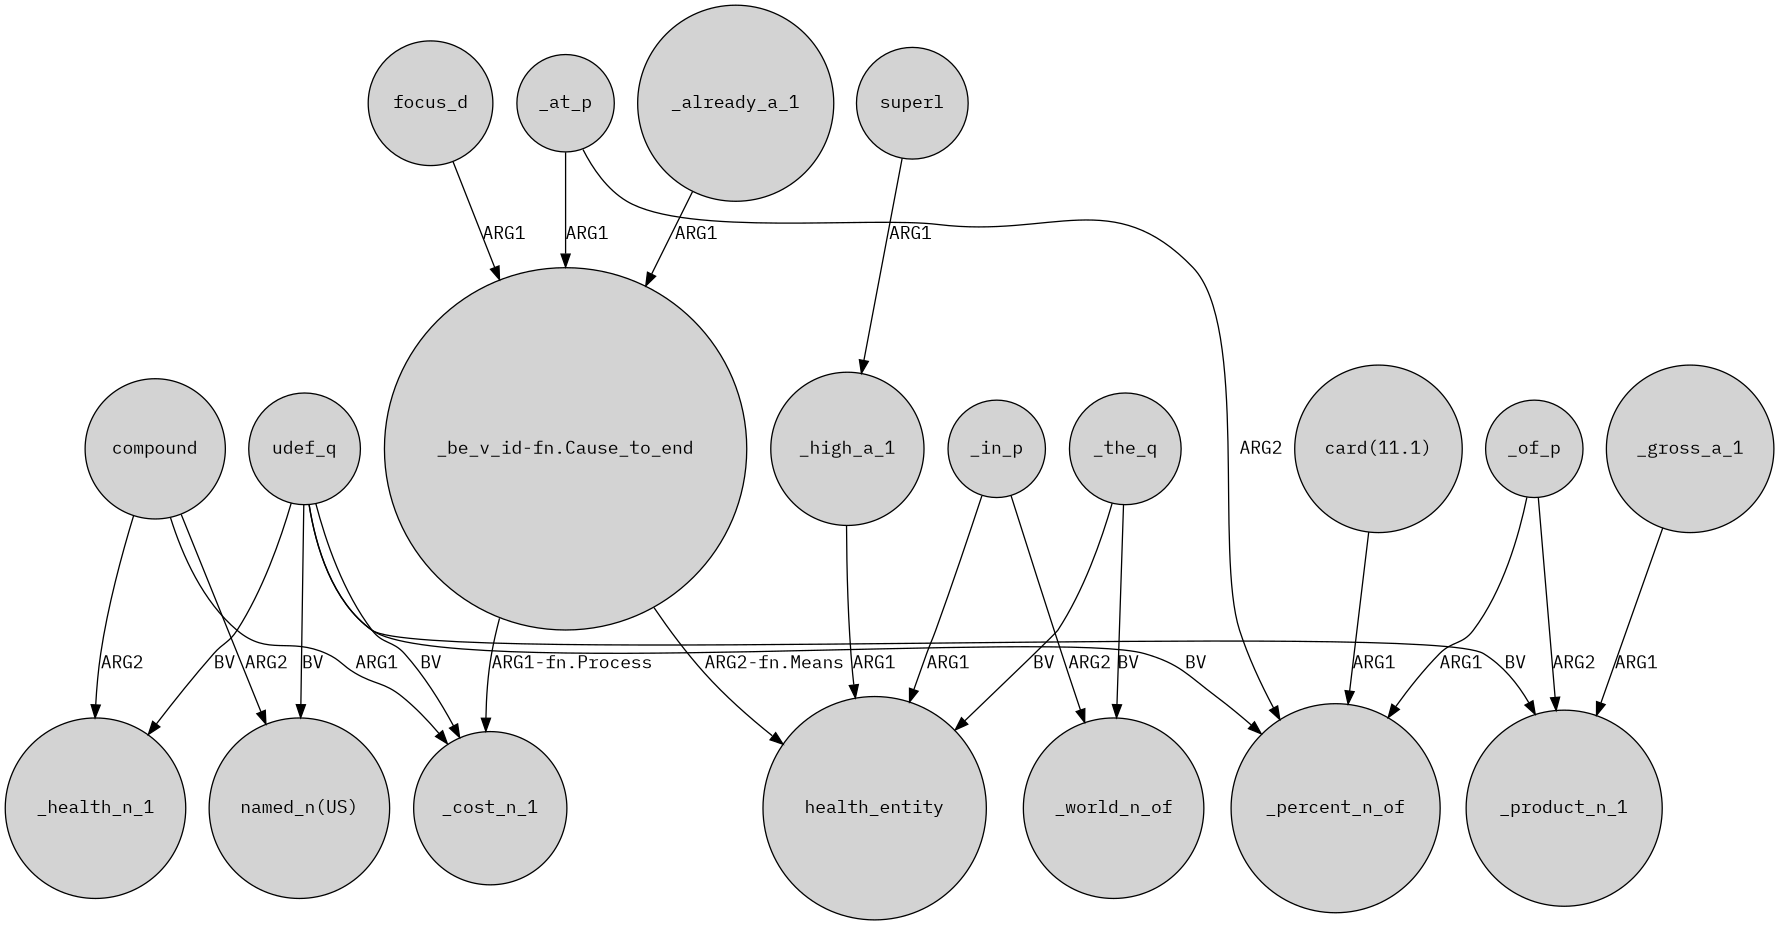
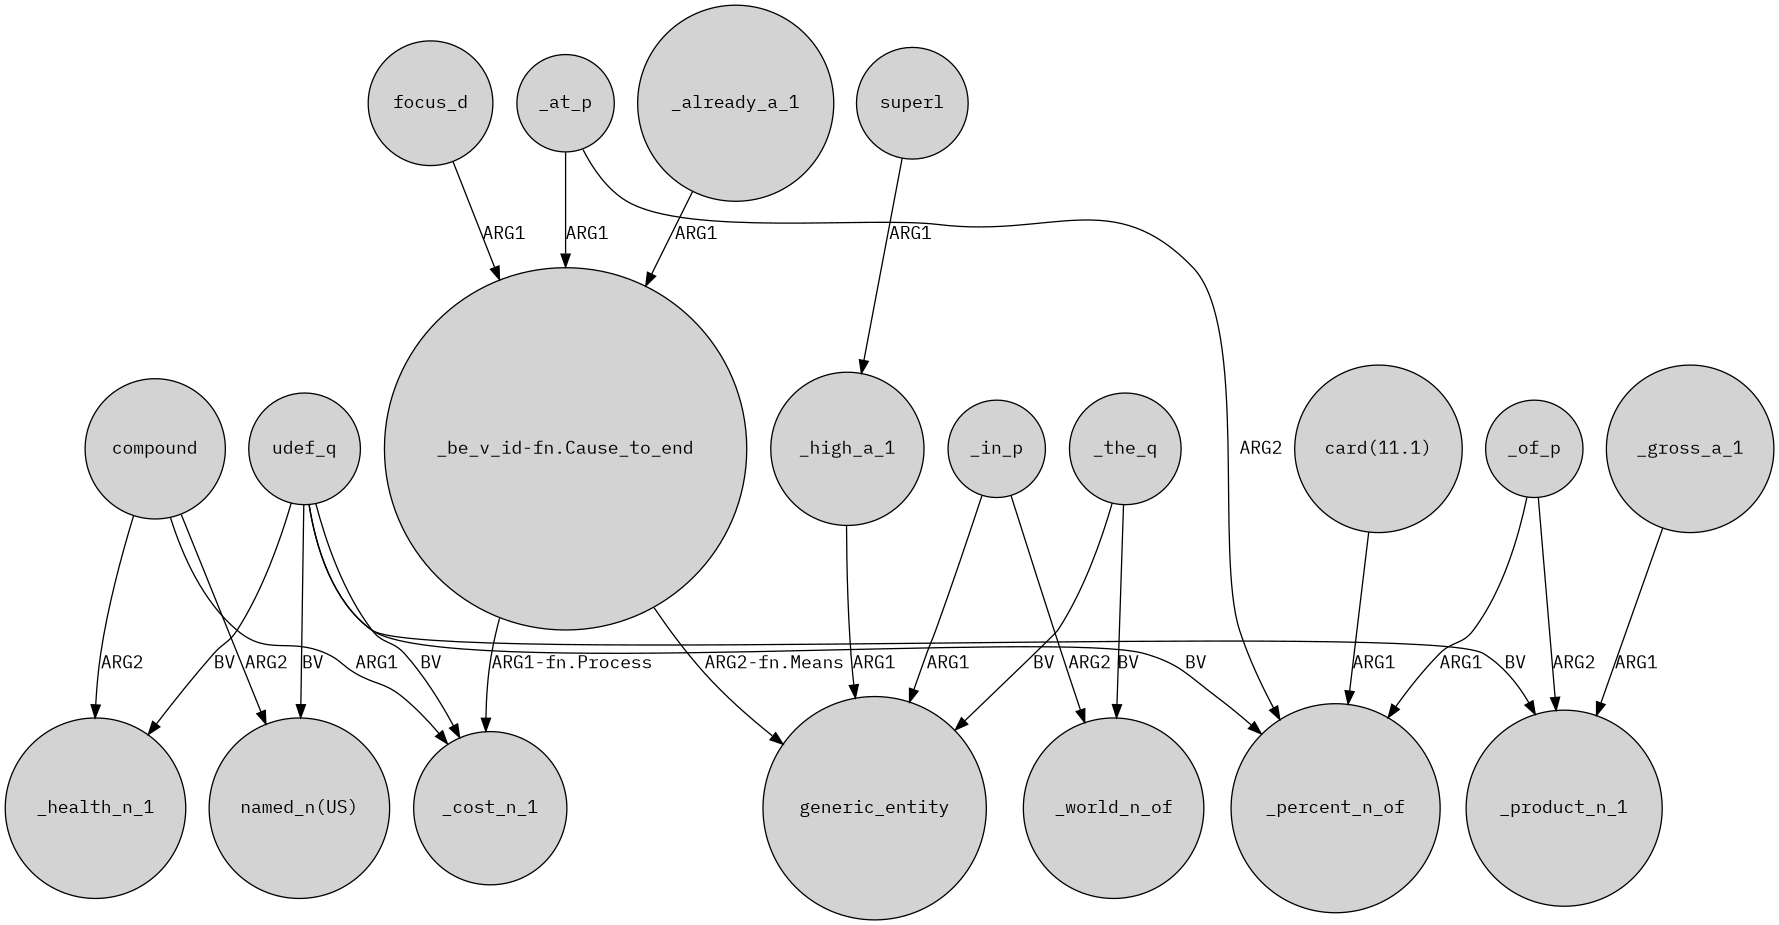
node "health_entity": label "health_entity" -> "generic_entity"
